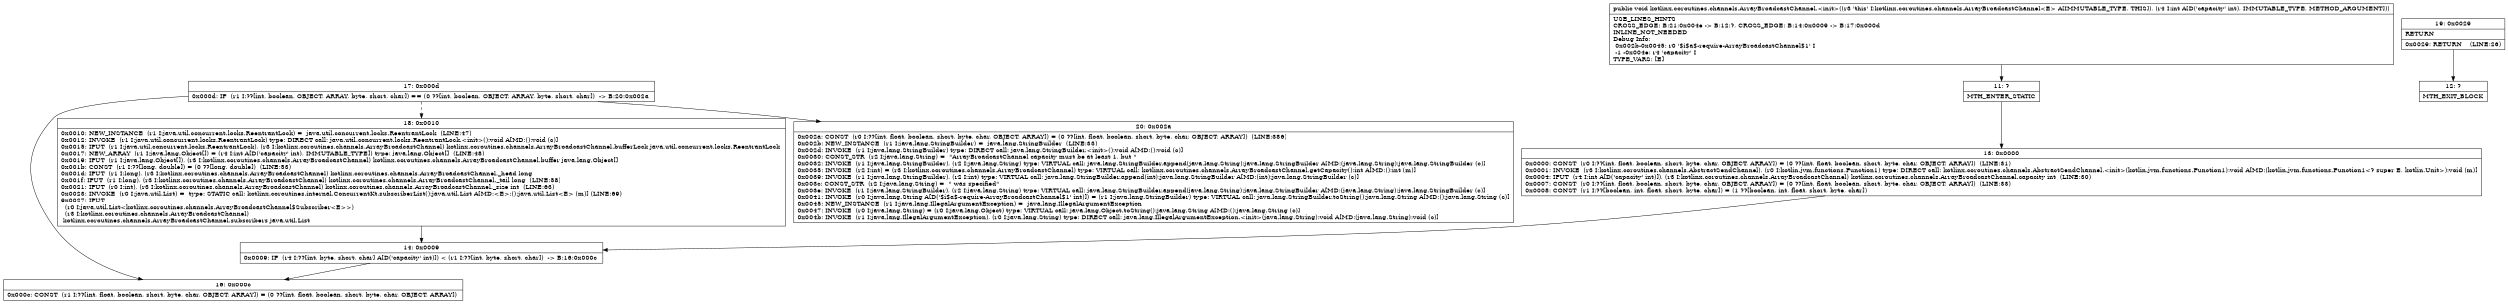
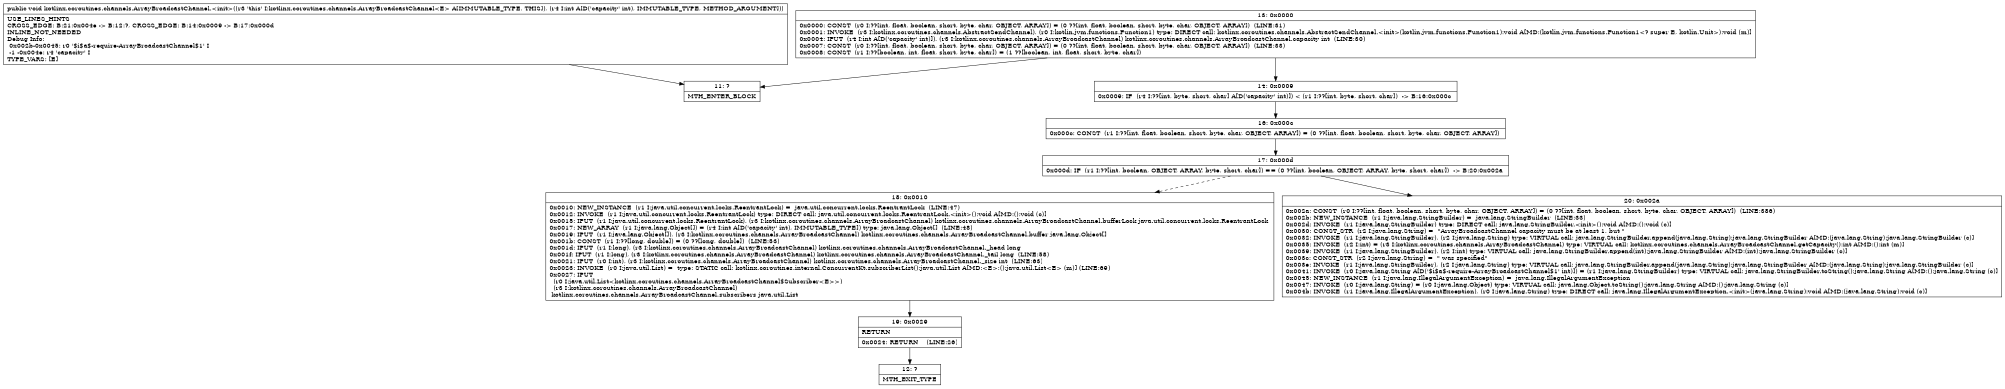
node "19: 0x0029": text "0x0029: RETURN    (LINE:26)" -> "0x0024: RETURN    (LINE:26)"
node "11: ?": text "MTH_ENTER_STATIC" -> "MTH_ENTER_BLOCK"
node "12: ?": text "MTH_EXIT_BLOCK" -> "MTH_EXIT_TYPE"
edge "11: ?" -> "13: 0x0000": reversed
edge "17: 0x000d" -> "16: 0x000c": reversed
node "18: 0x0010": text "9x0027: IPUT" -> "0x0027: IPUT"
edge "18: 0x0010" -> "14: 0x0009": now "18: 0x0010" -> "19: 0x0029"
